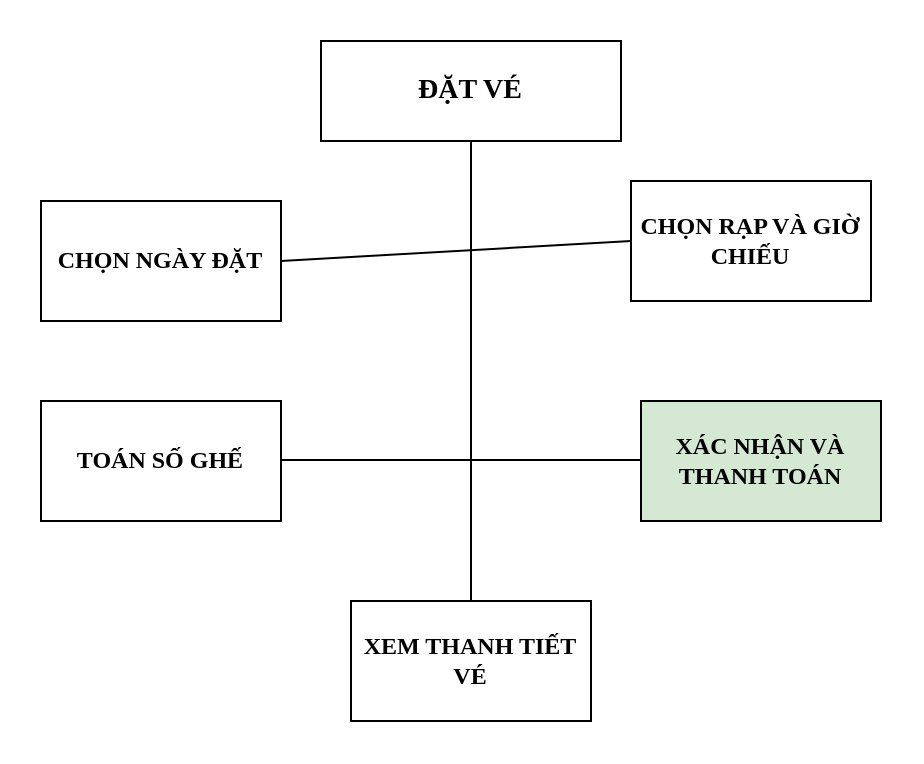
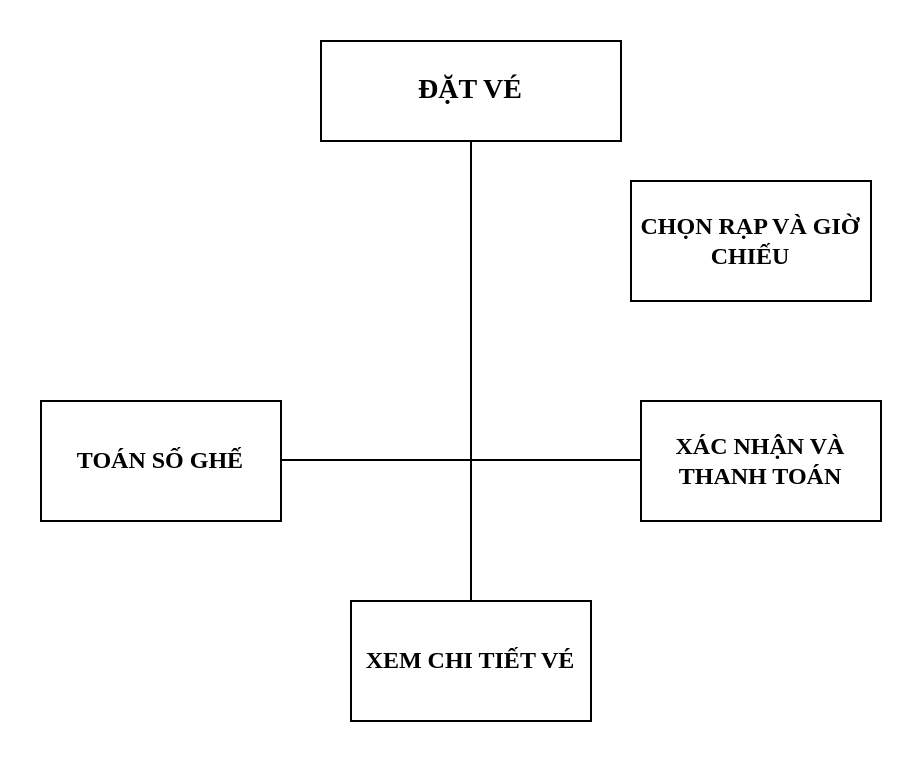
edge "CHỌN RẠP VÀ GIỜ CHIẾU" -- "CHỌN NGÀY ĐẶT": removed
node "CHỌN NGÀY ĐẶT": removed
node "XÁC NHẬN VÀ THANH TOÁN": fillcolor #d5e8d4 -> #ffffff
node "XEM THANH TIẾT VÉ": label "XEM THANH TIẾT VÉ" -> "XEM CHI TIẾT VÉ"
